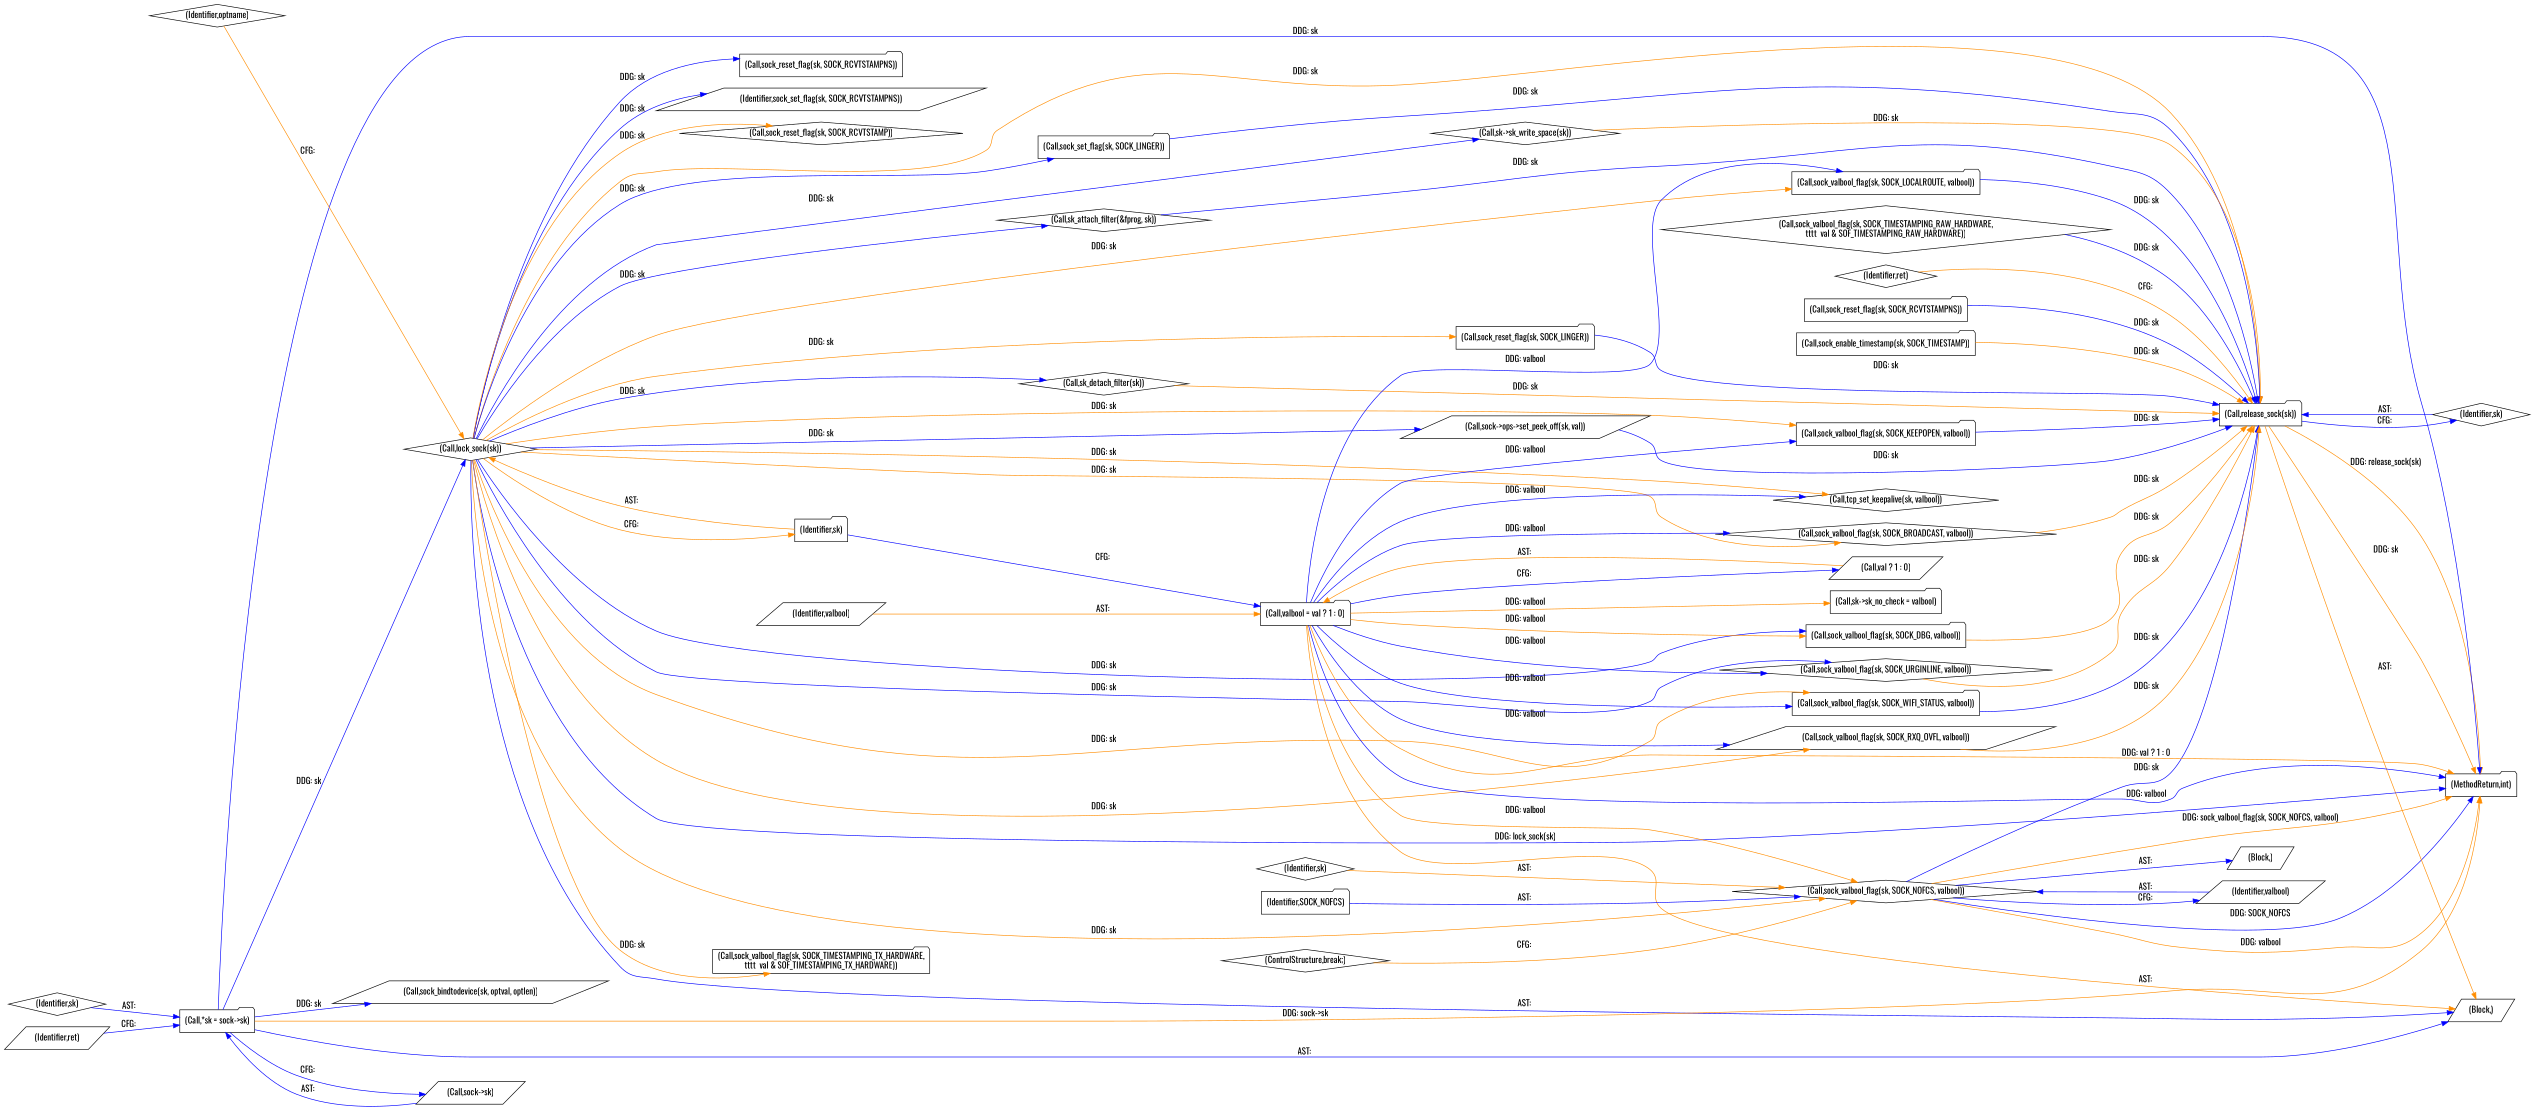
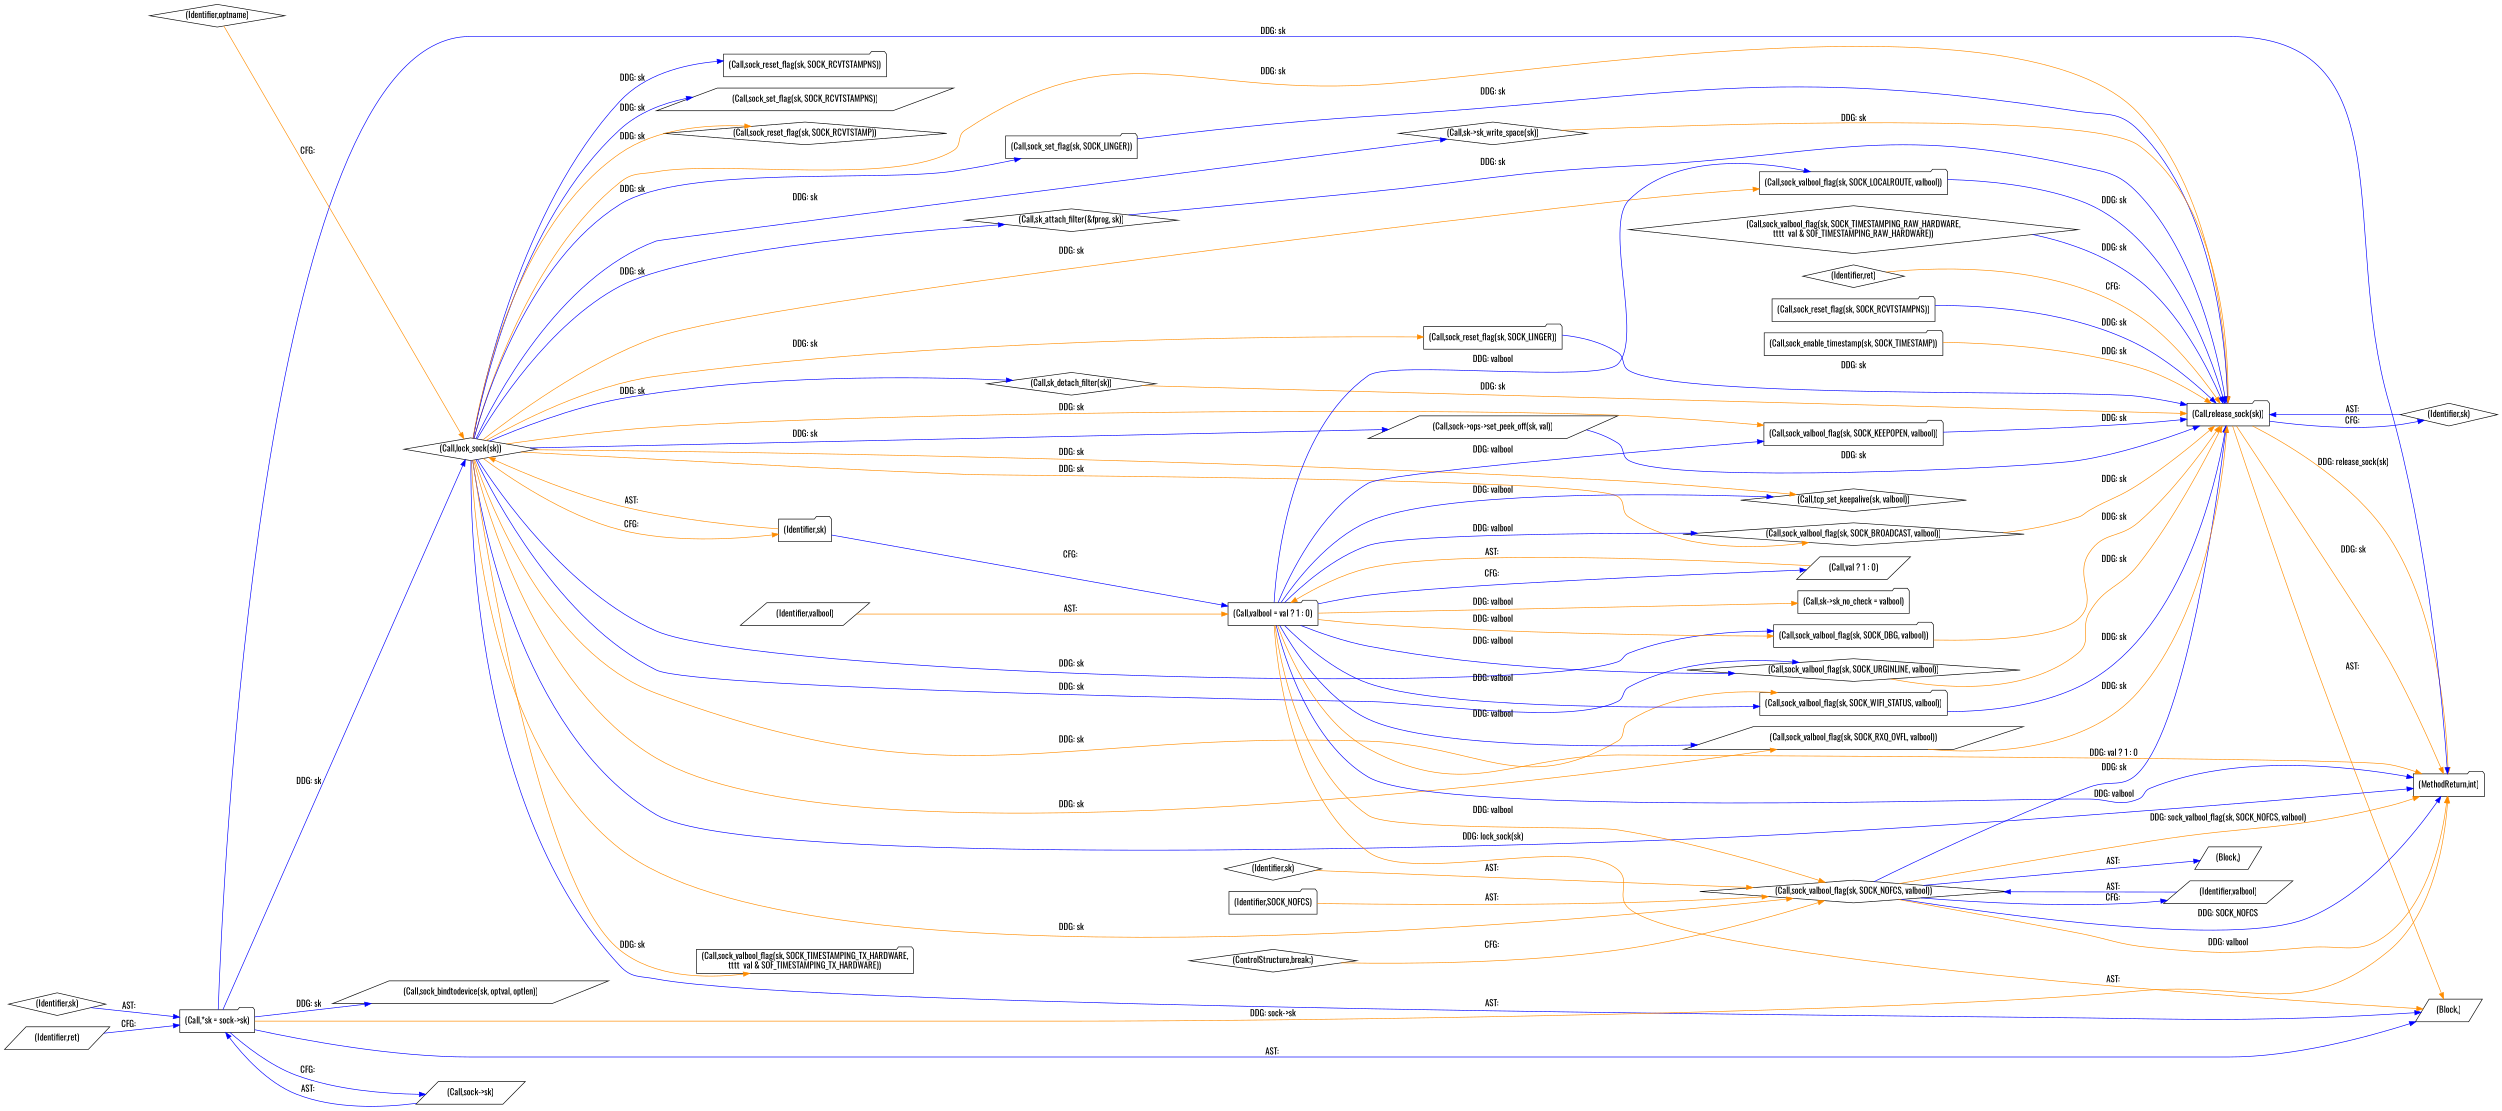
node "(Identifier,sock_set_flag(sk, SOCK_RCVTSTAMPNS))": label "(Identifier,sock_set_flag(sk, SOCK_RCVTSTAMPNS))" -> "(Call,sock_set_flag(sk, SOCK_RCVTSTAMPNS))"
edge "(Identifier,SOCK_NOFCS)" -> "(Call,sock_valbool_flag(sk, SOCK_NOFCS, valbool))": color blue -> darkorange
